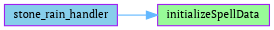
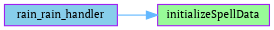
node "stone_rain_handler": label "stone_rain_handler" -> "rain_rain_handler"
